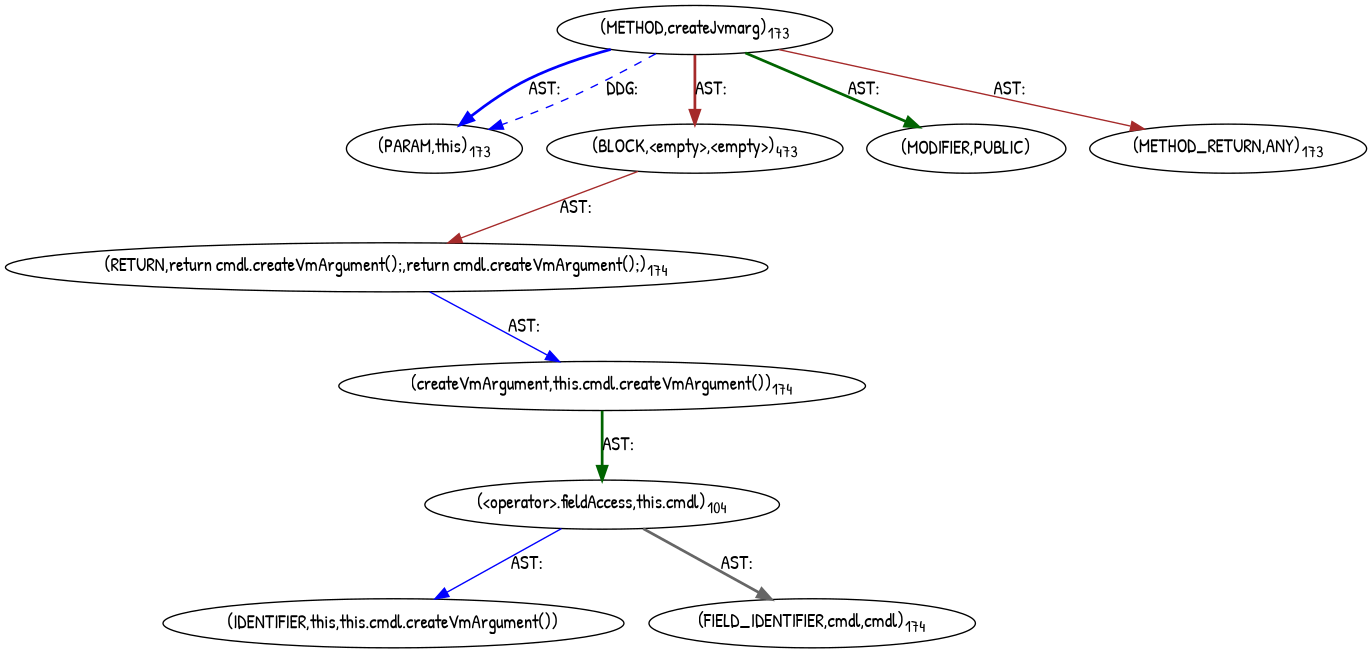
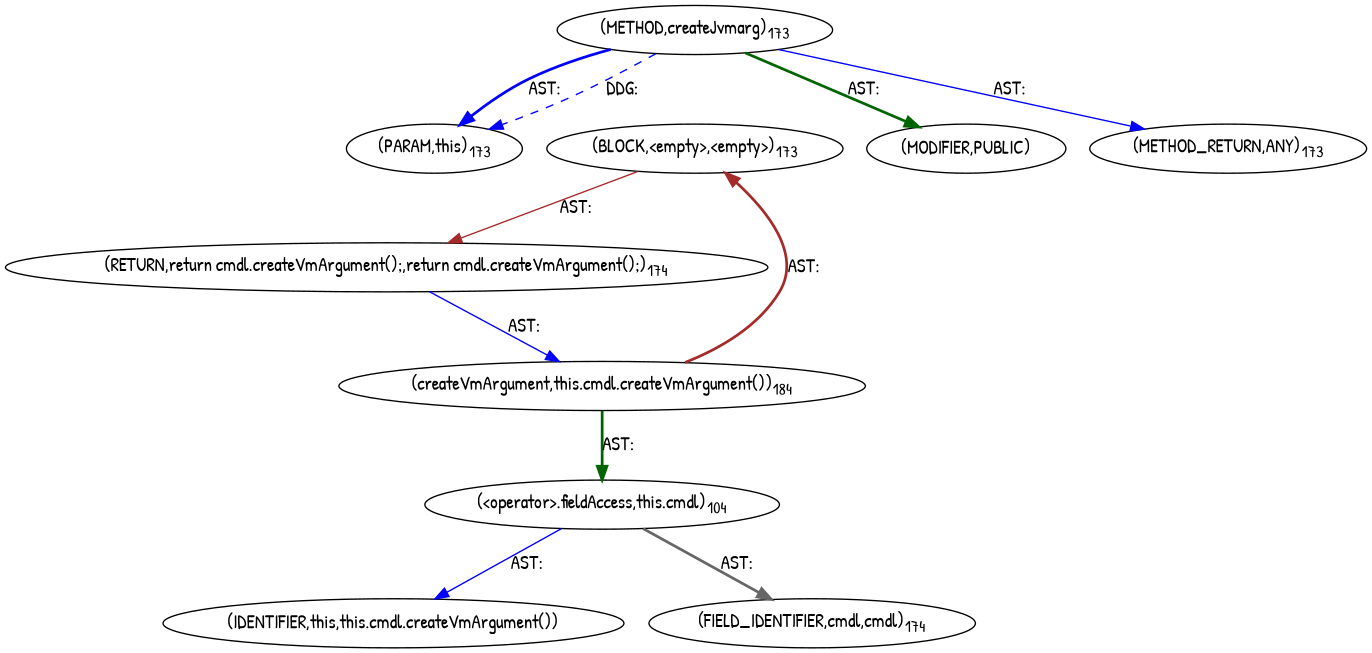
edge "(METHOD,createJvmarg)" -> "(BLOCK,<empty>,<empty>)": now "(createVmArgument,this.cmdl.createVmArgument())" -> "(BLOCK,<empty>,<empty>)"
edge "(METHOD,createJvmarg)" -> "(METHOD_RETURN,ANY)": color brown -> blue
node "(BLOCK,<empty>,<empty>)": text "473" -> "173"
node "(createVmArgument,this.cmdl.createVmArgument())": text "174" -> "184"
